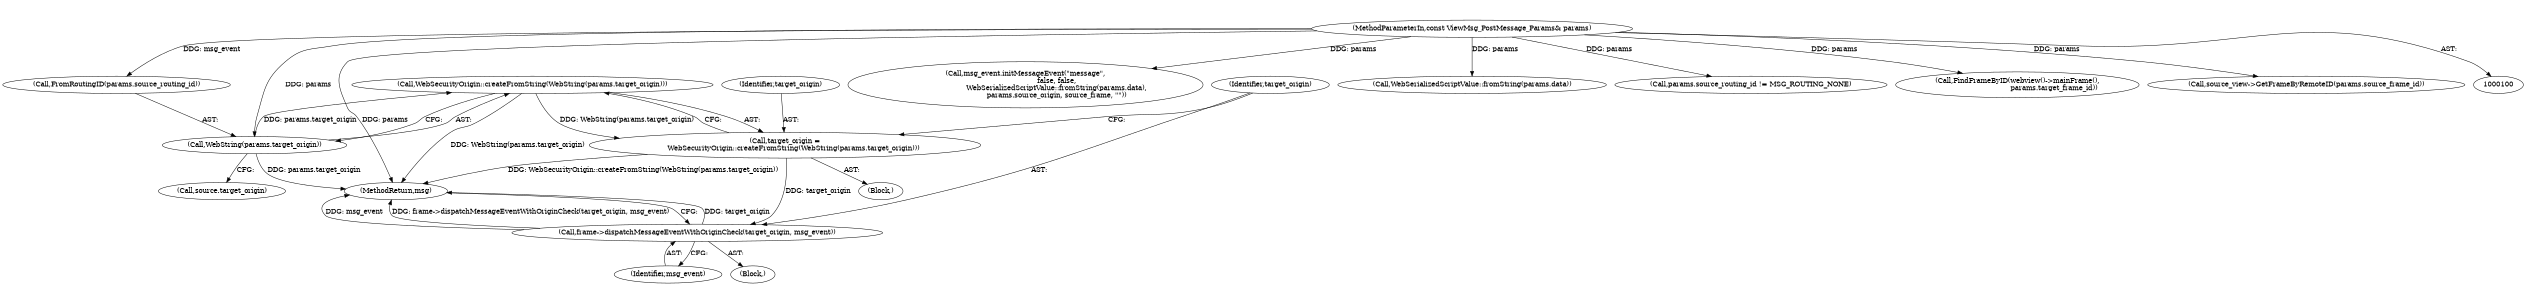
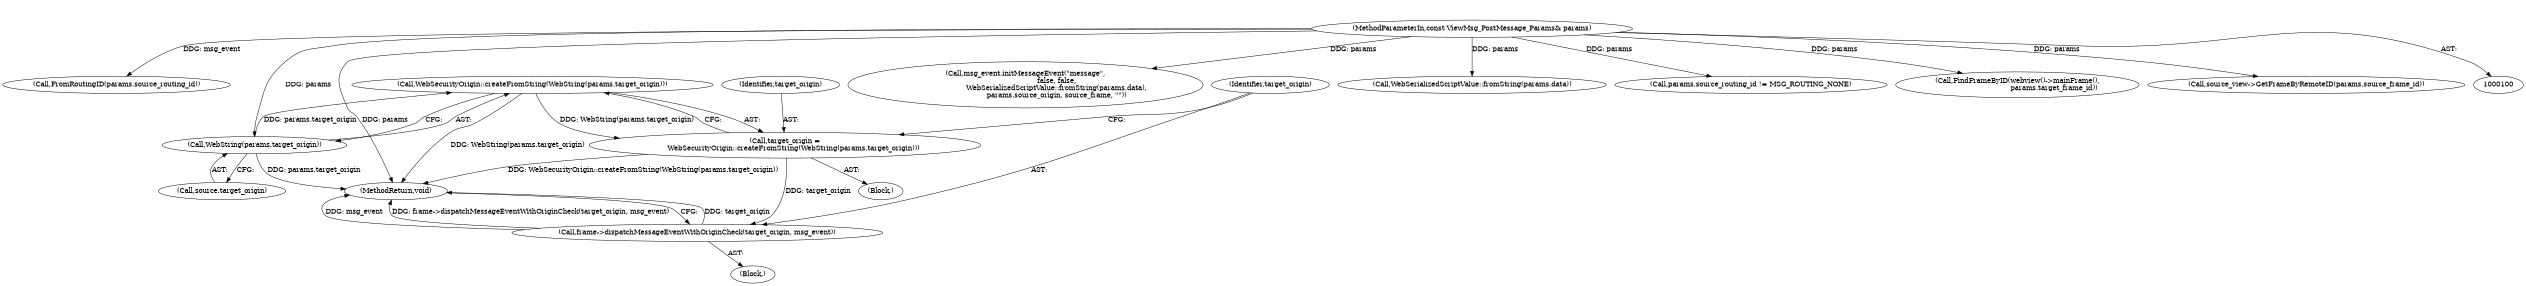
edge "(Call,FromRoutingID(params.source_routing_id))" -> "(Call,WebString(params.target_origin))": now "(Call,source.target_origin)" -> "(Call,WebString(params.target_origin))"
node "(MethodReturn,msg)": label "(MethodReturn,msg)" -> "(MethodReturn,void)"
node "(Identifier,msg_event)": removed
